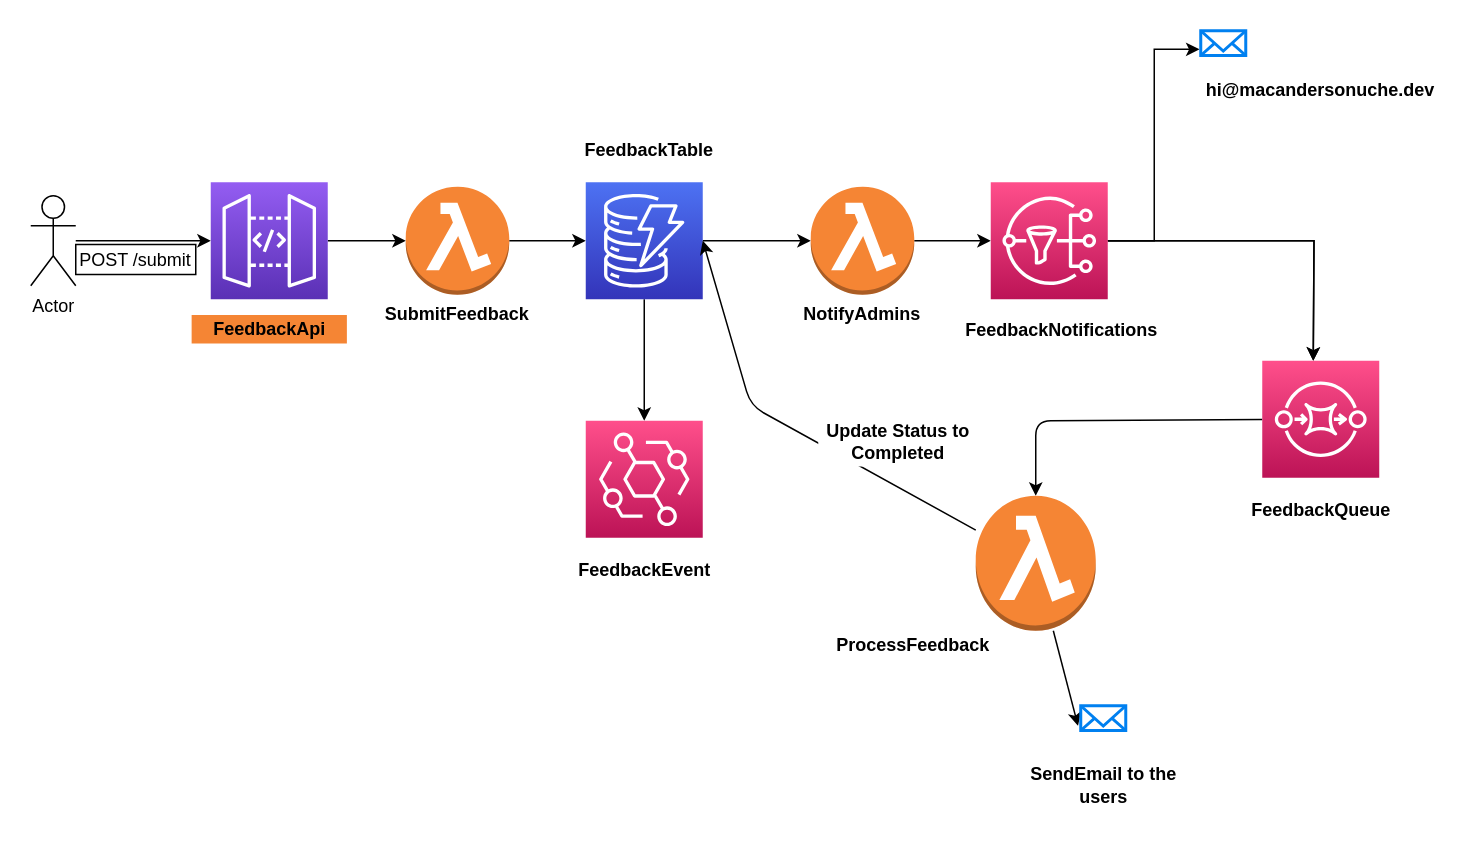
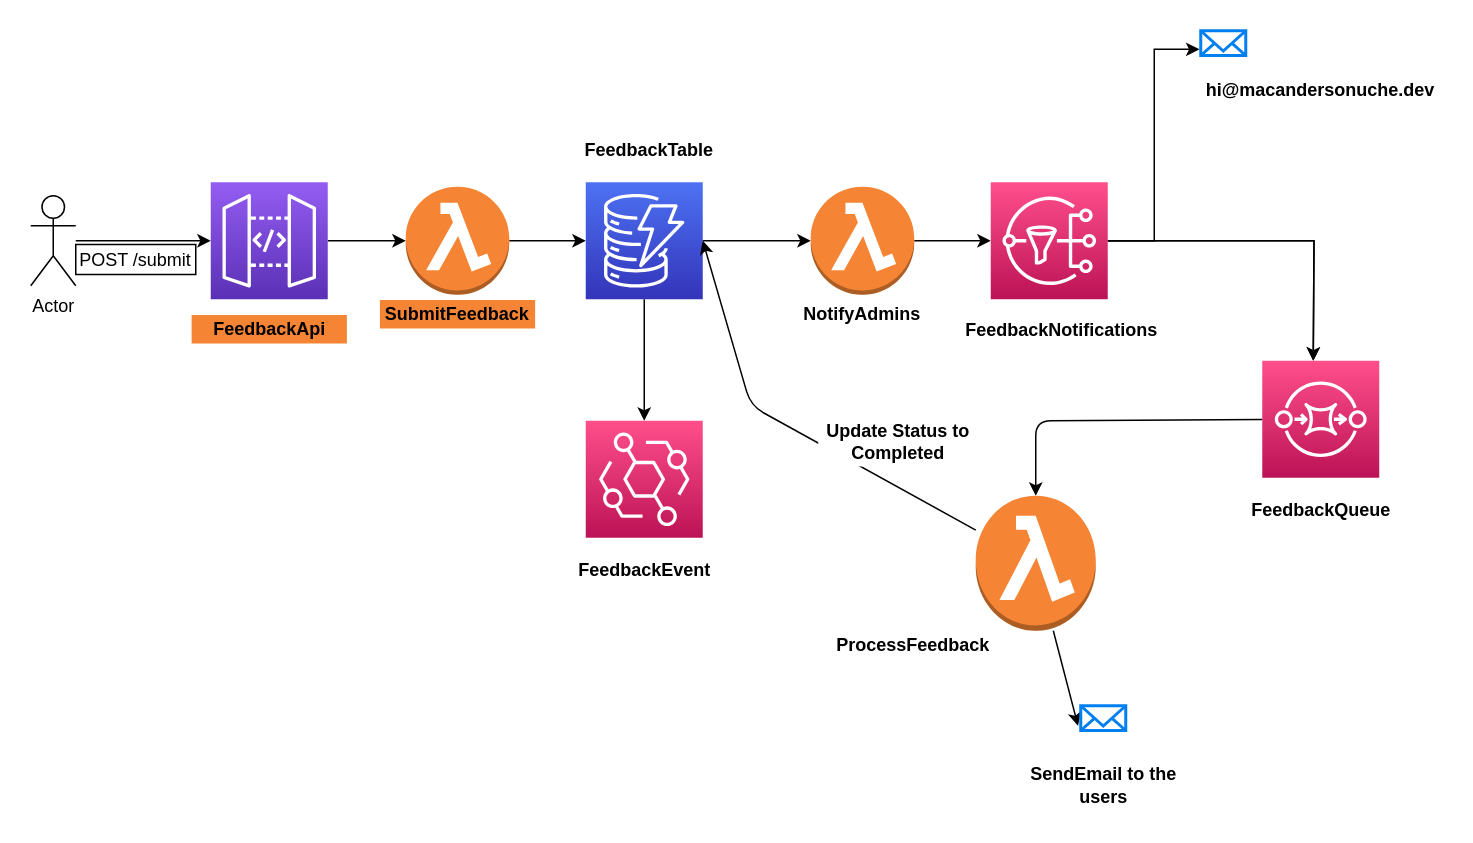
node "SubmitFeedback": fillcolor #ffffff -> #f58534
